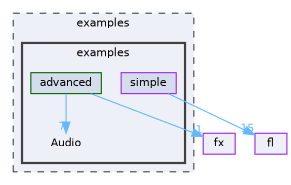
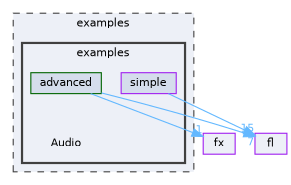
edge "advanced" -> "Audio": now "advanced" -> "fl"
